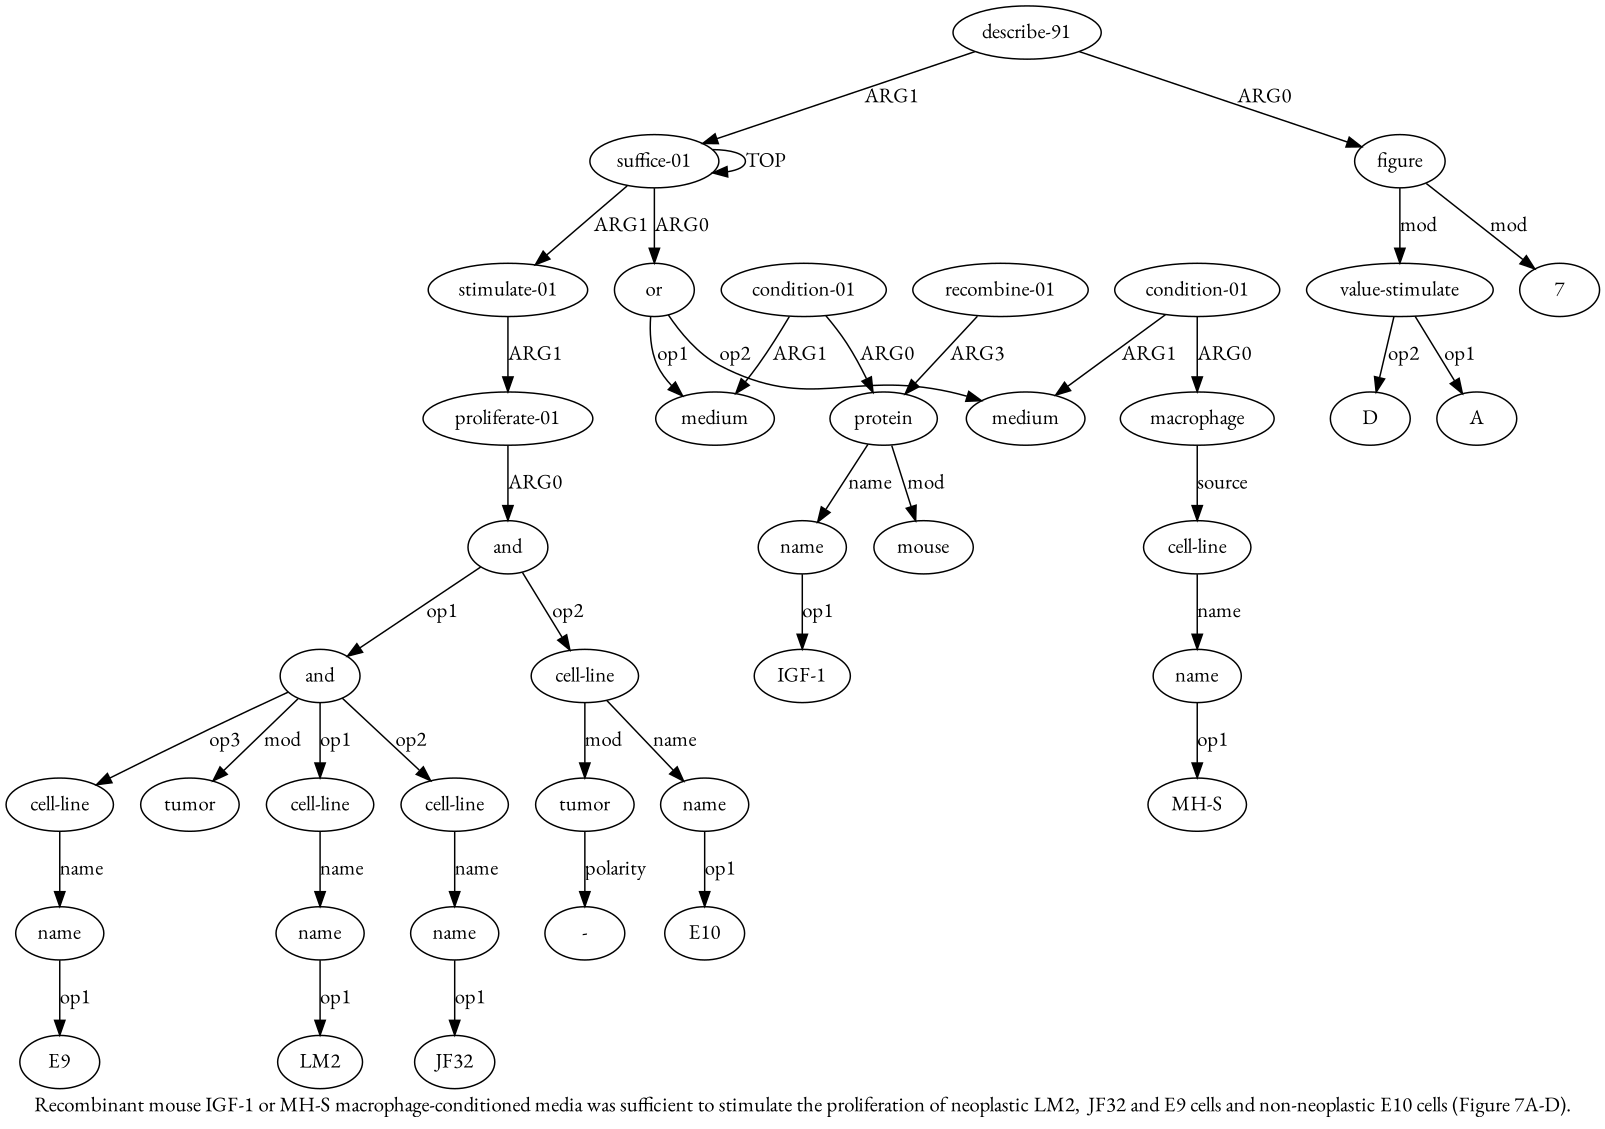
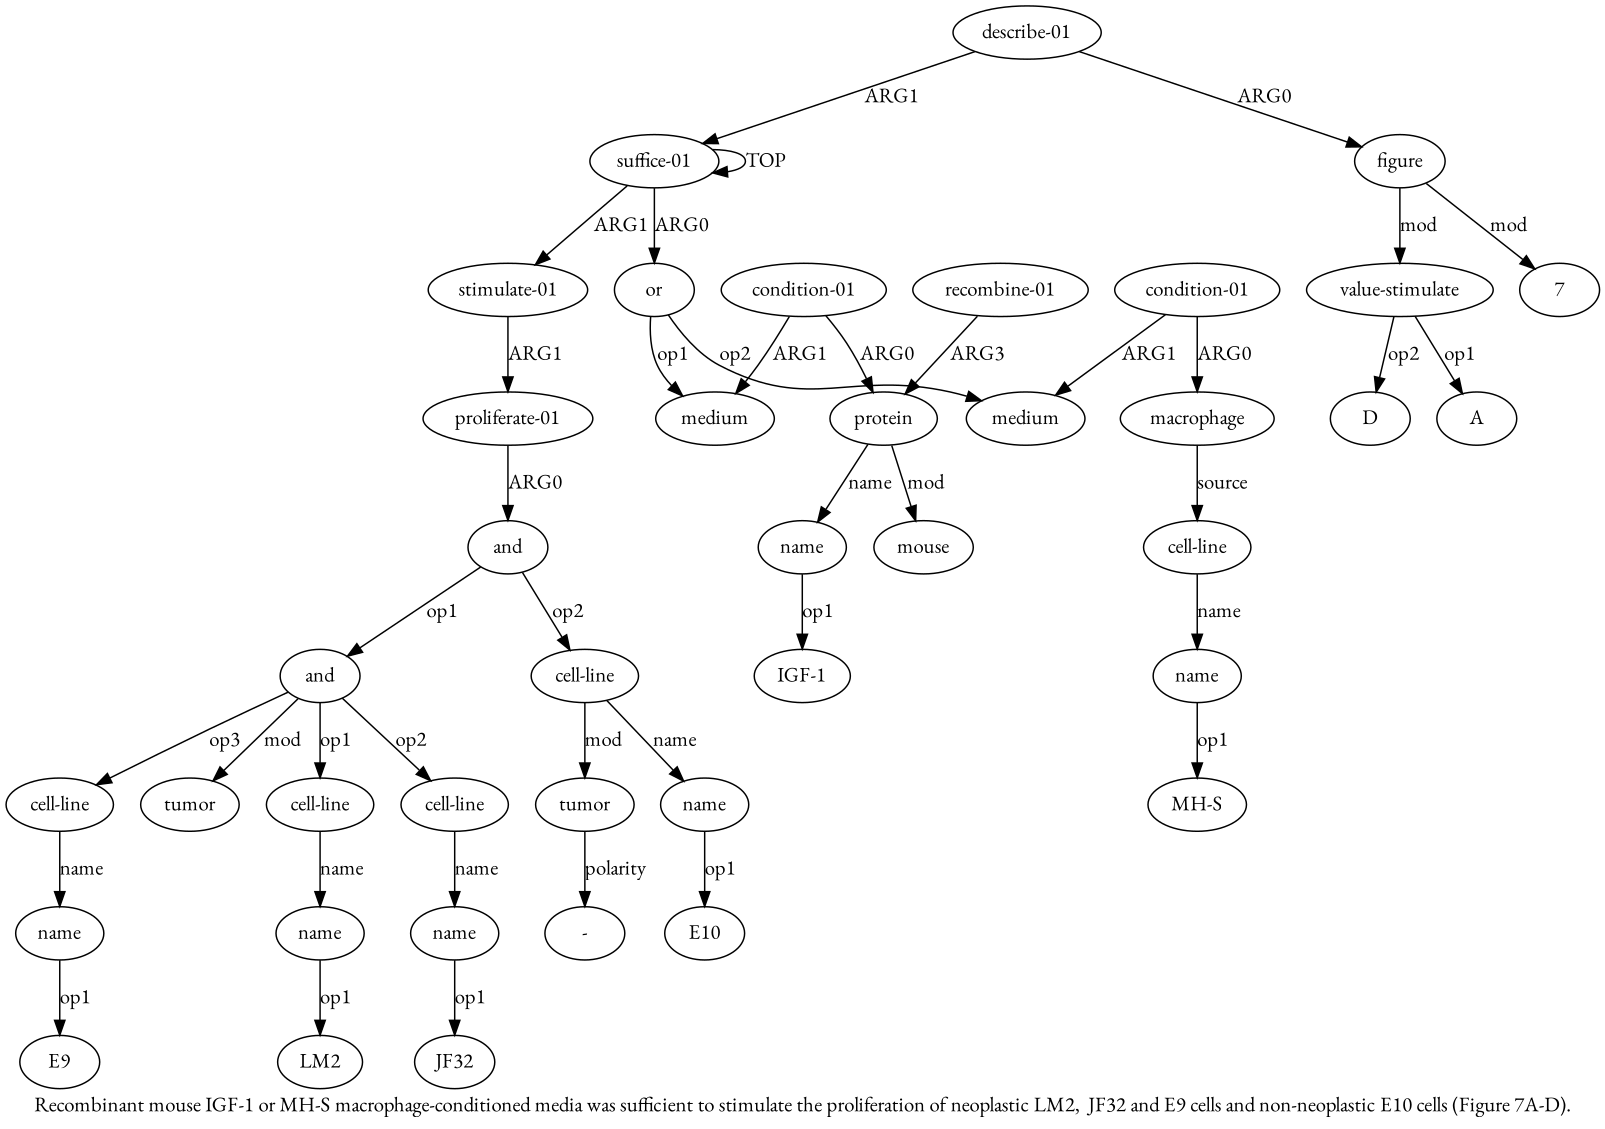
node "describe-91": label "describe-91" -> "describe-01"
